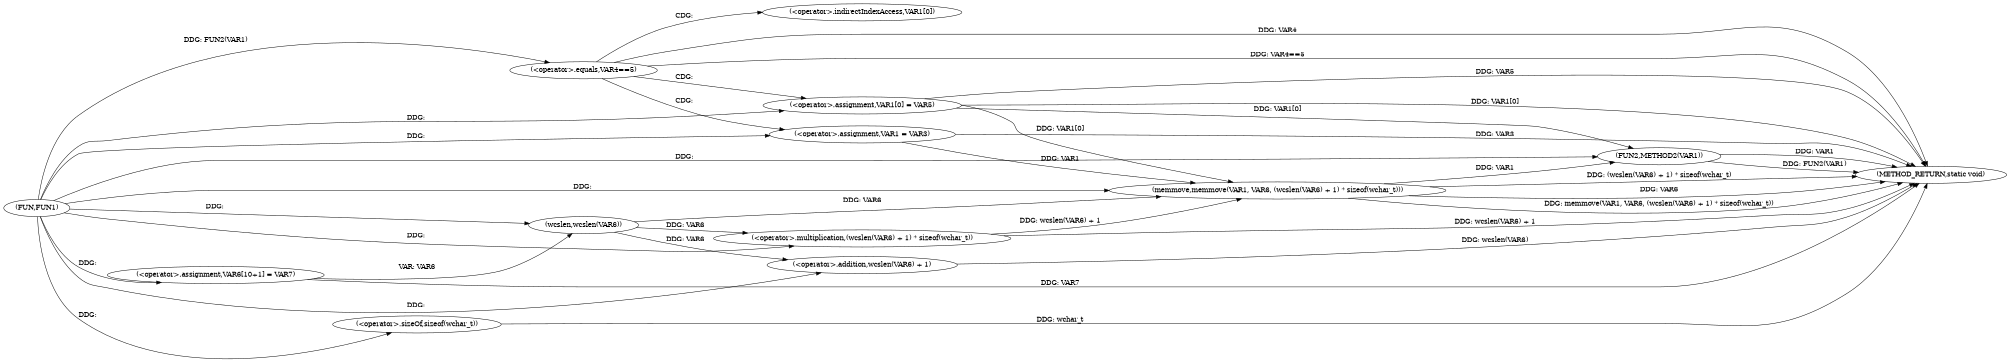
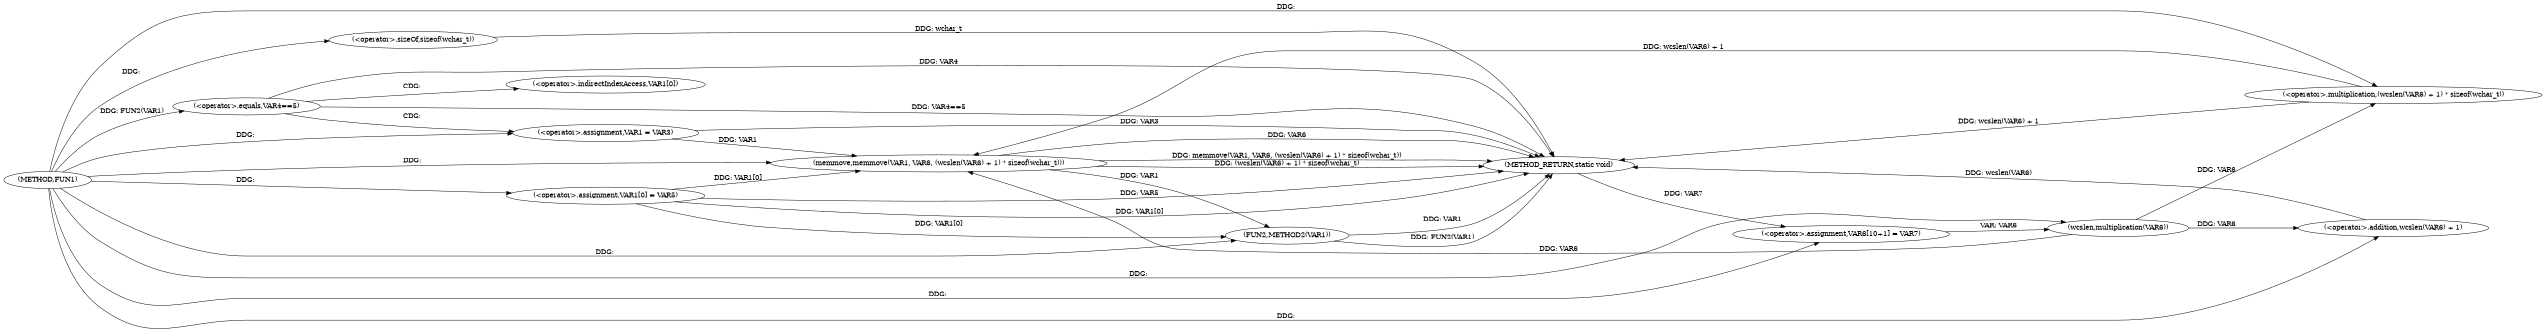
edge "(<operator>.equals,VAR4==5)" -> "(<operator>.assignment,VAR1[0] = VAR5)": removed, label "CDG:"
node "(FUN,FUN1)": label "(FUN,FUN1)" -> "(METHOD,FUN1)"
node "(wcslen,wcslen(VAR6))": label "(wcslen,wcslen(VAR6))" -> "(wcslen,multiplication(VAR6))"
edge "(<operator>.assignment,VAR6[10+1] = VAR7)" -> "(METHOD_RETURN,static void)": reversed
